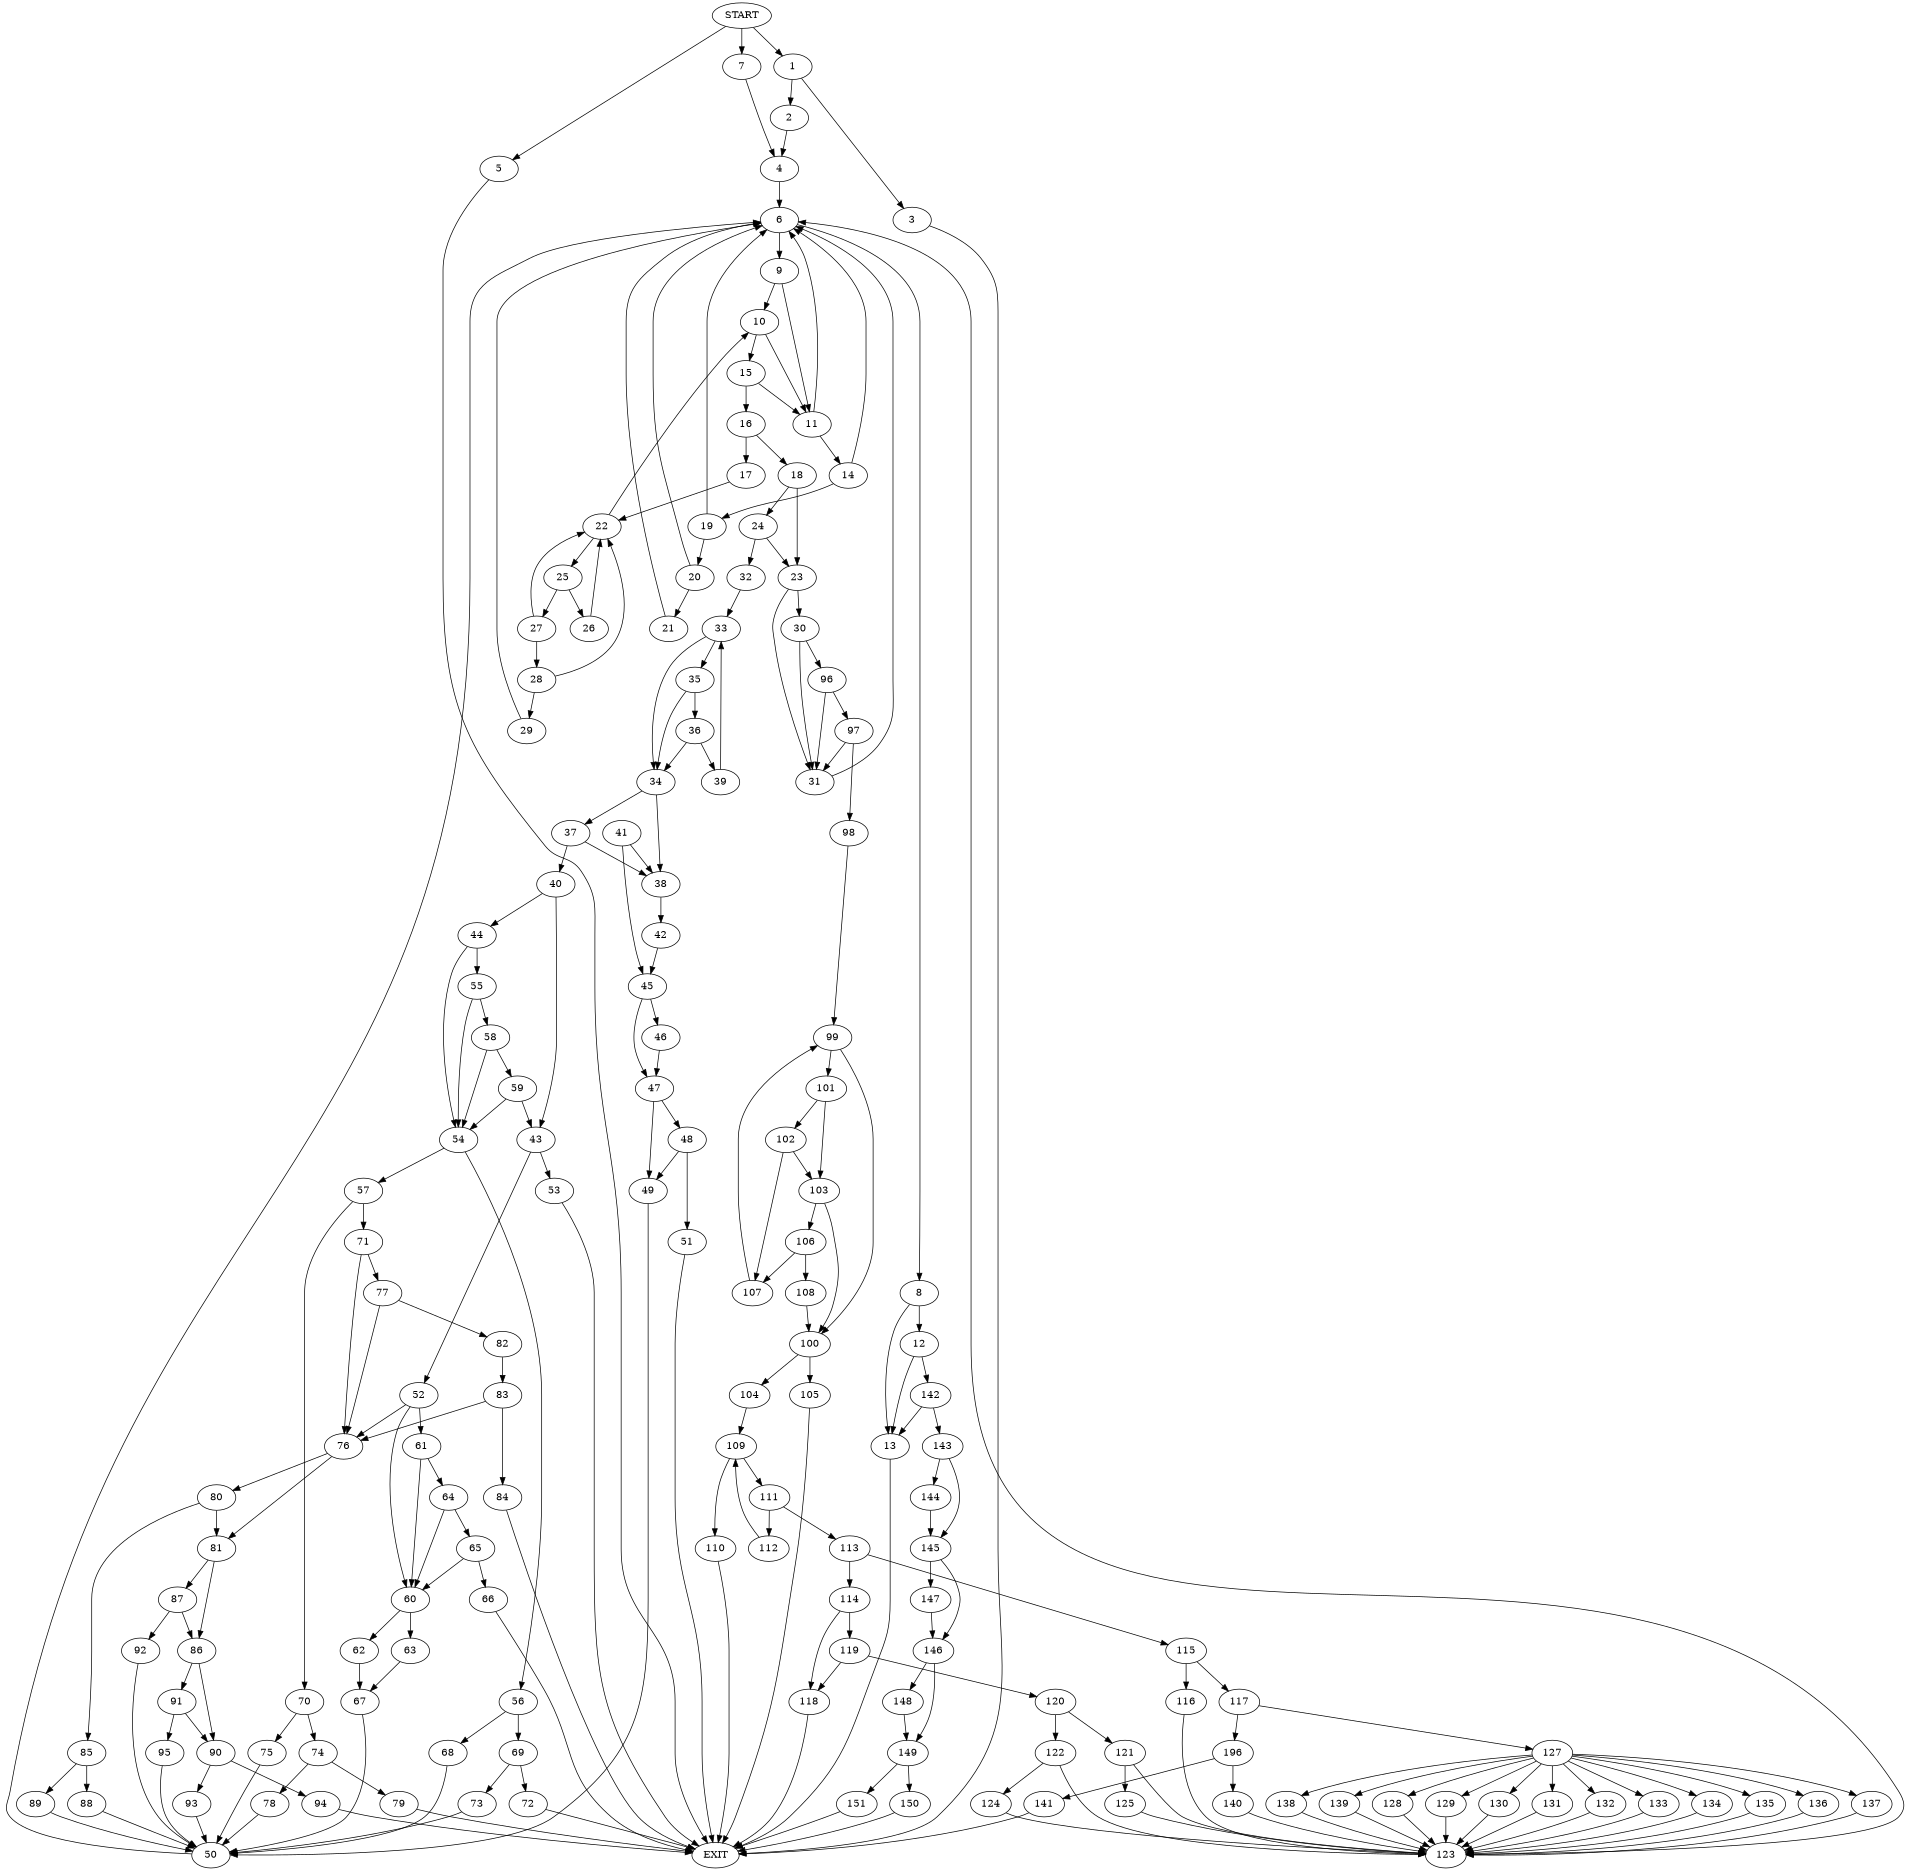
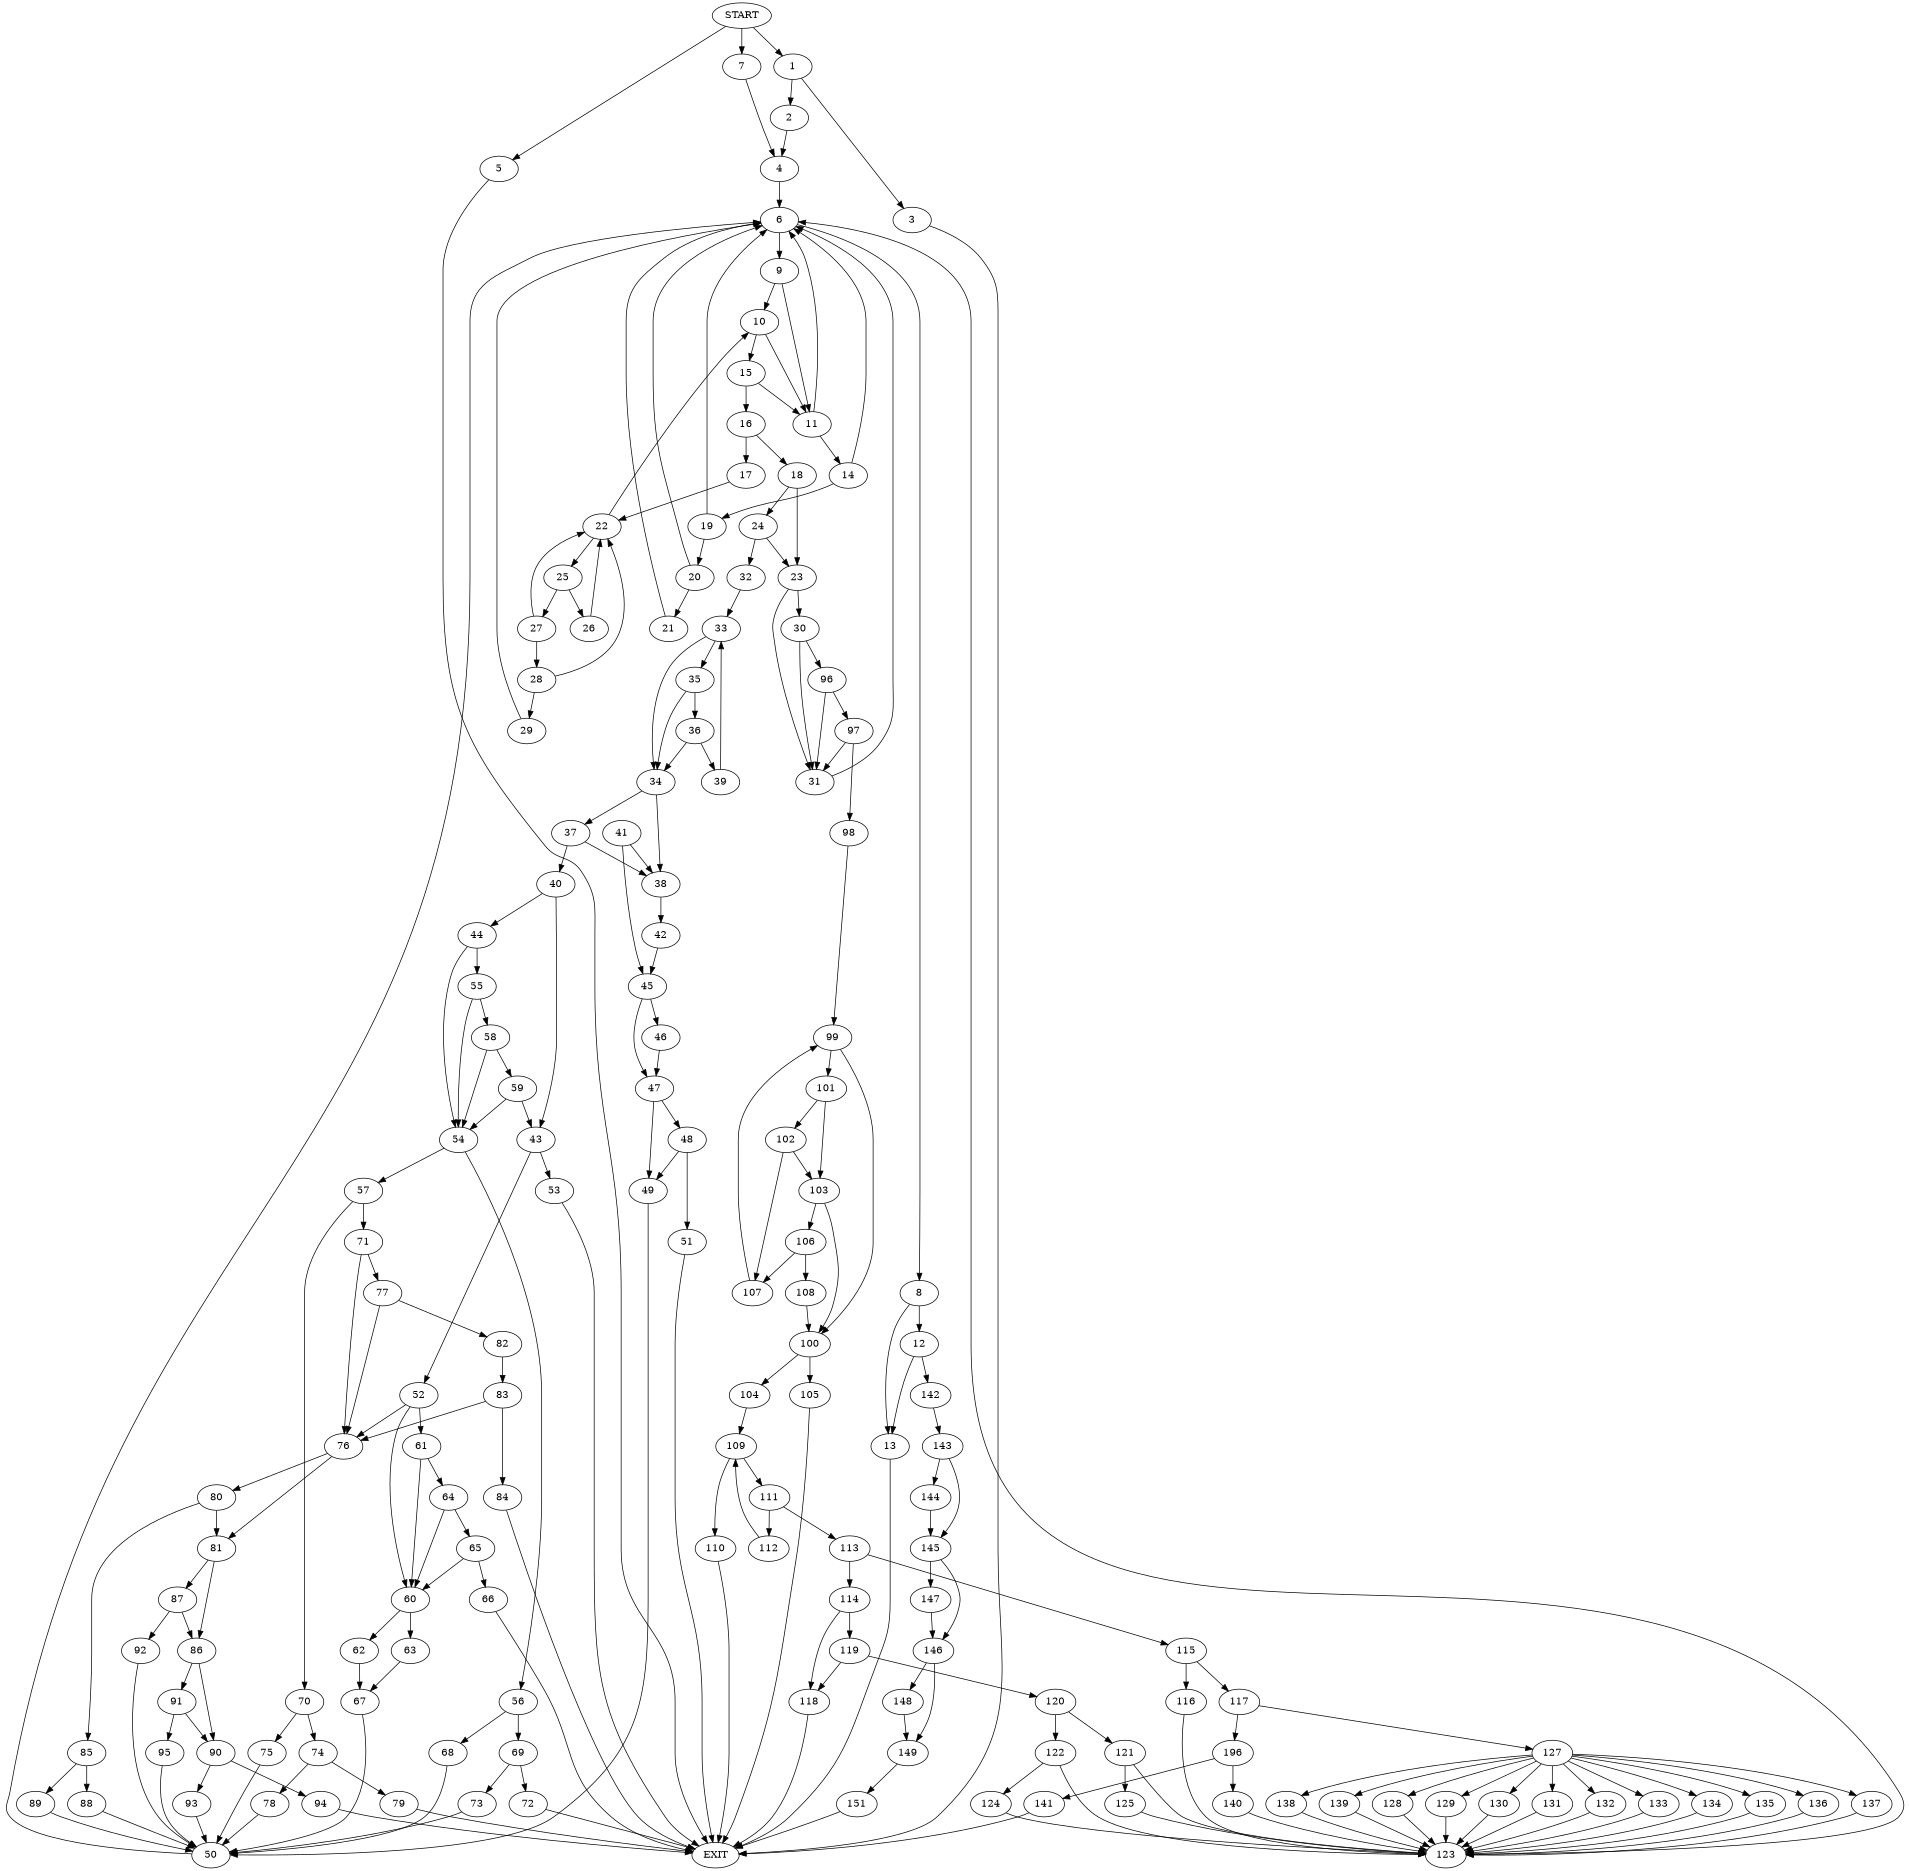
edge "142" -> "13": removed
node "150": removed
